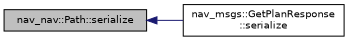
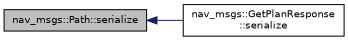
node "nav_nav::Path::serialize": label "nav_nav::Path::serialize" -> "nav_msgs::Path::serialize"
